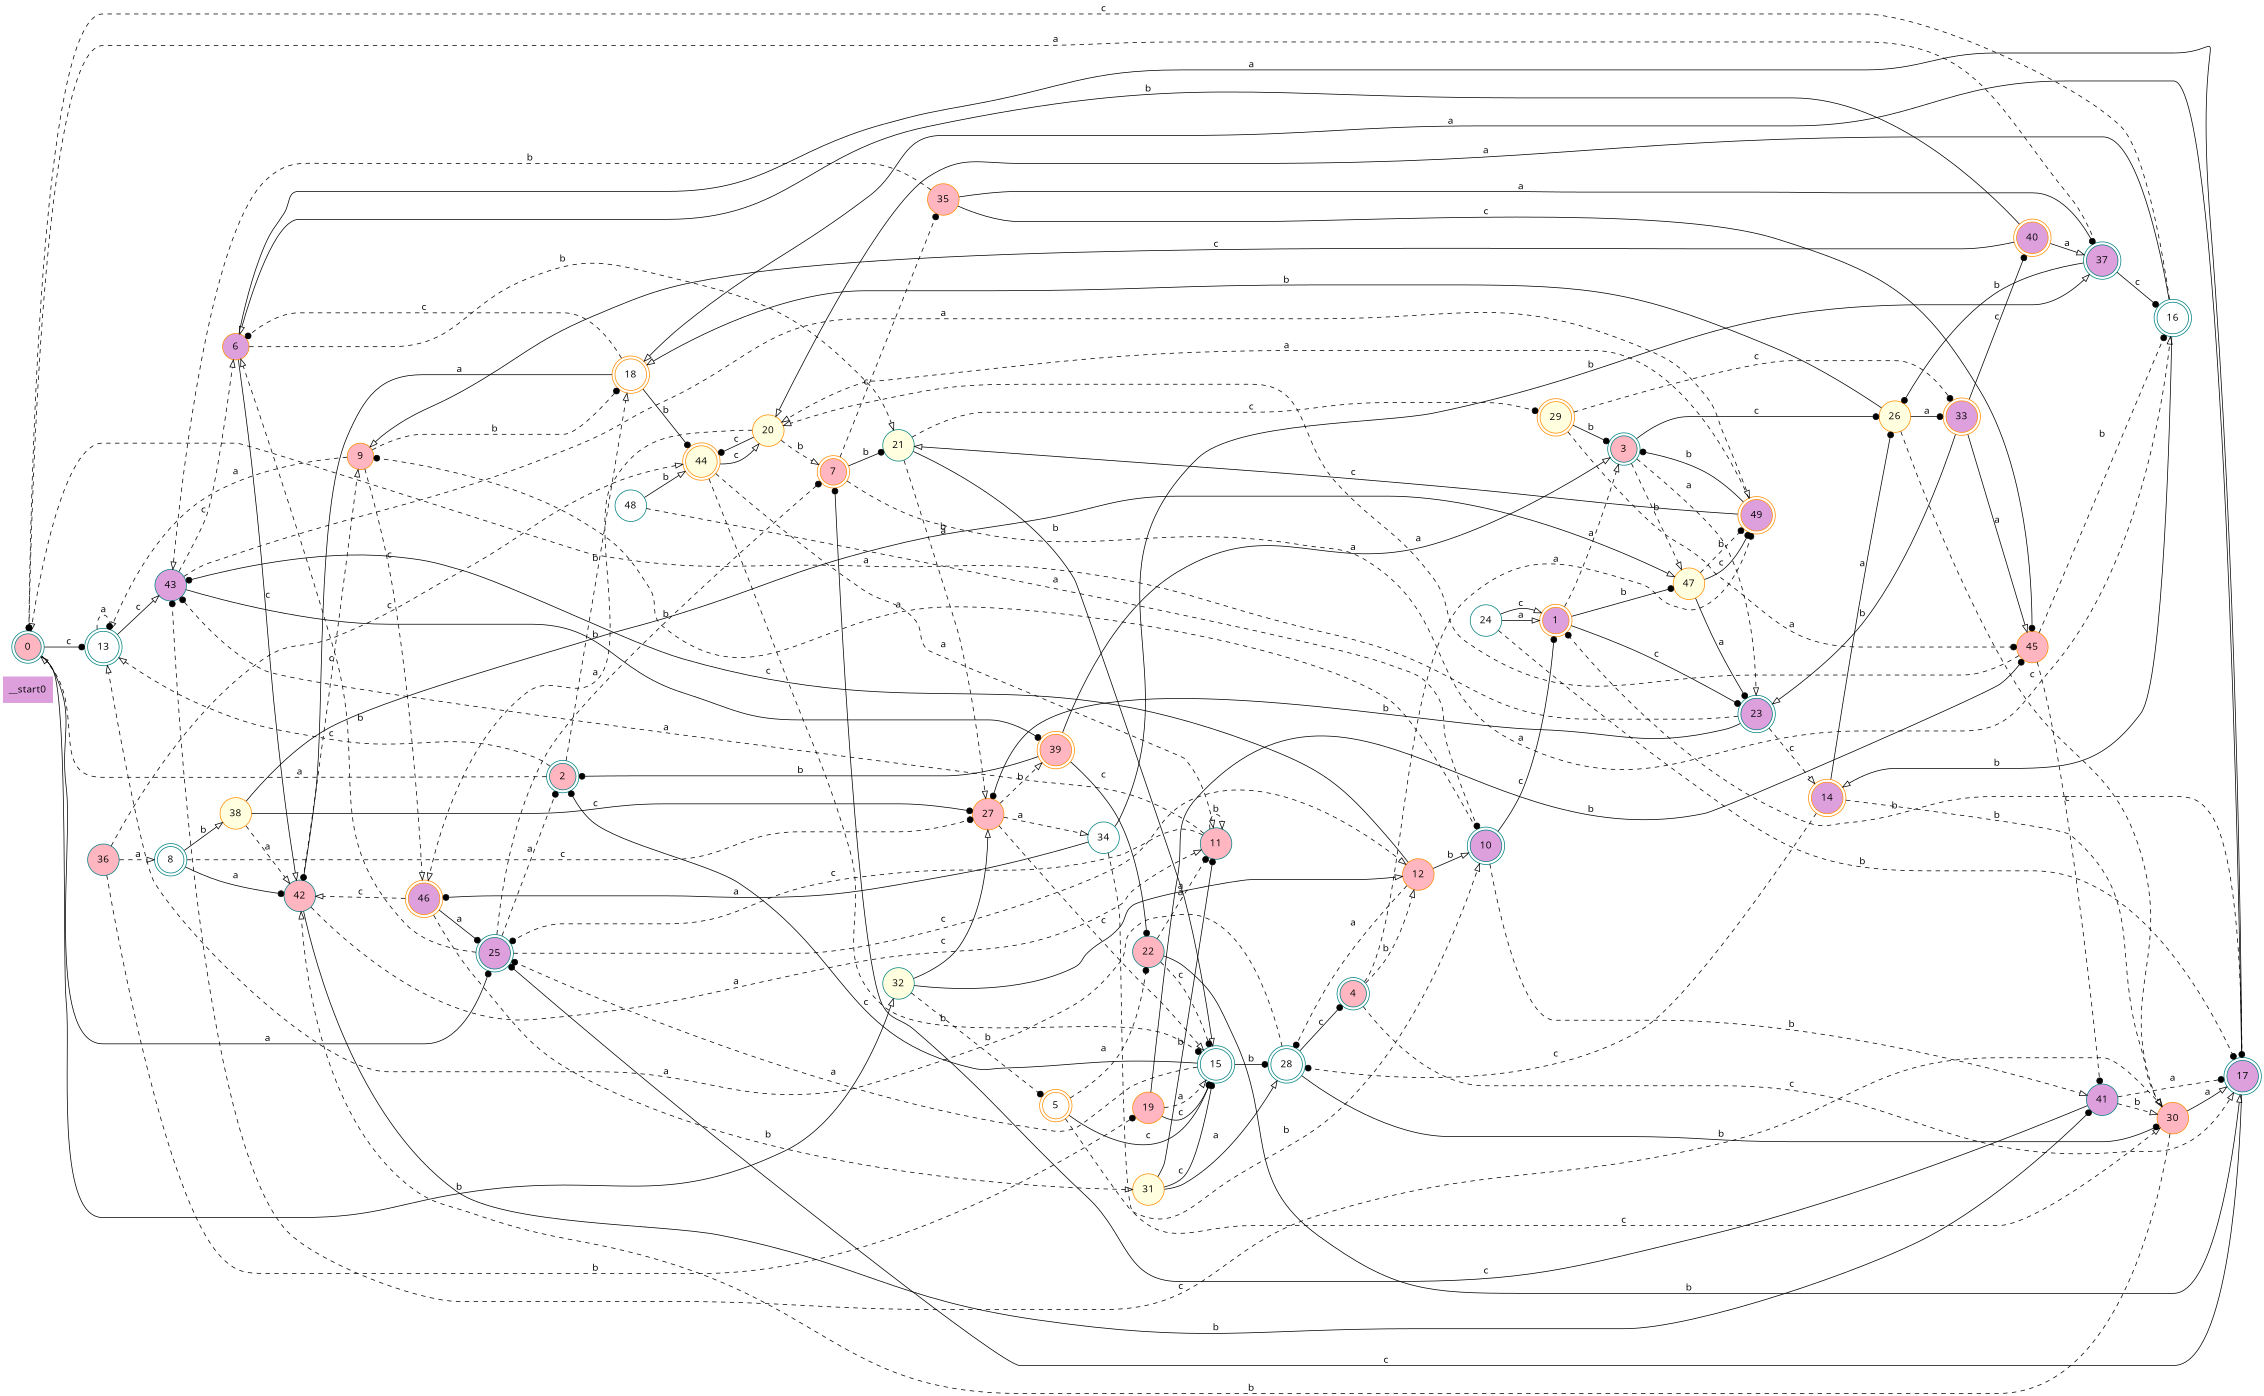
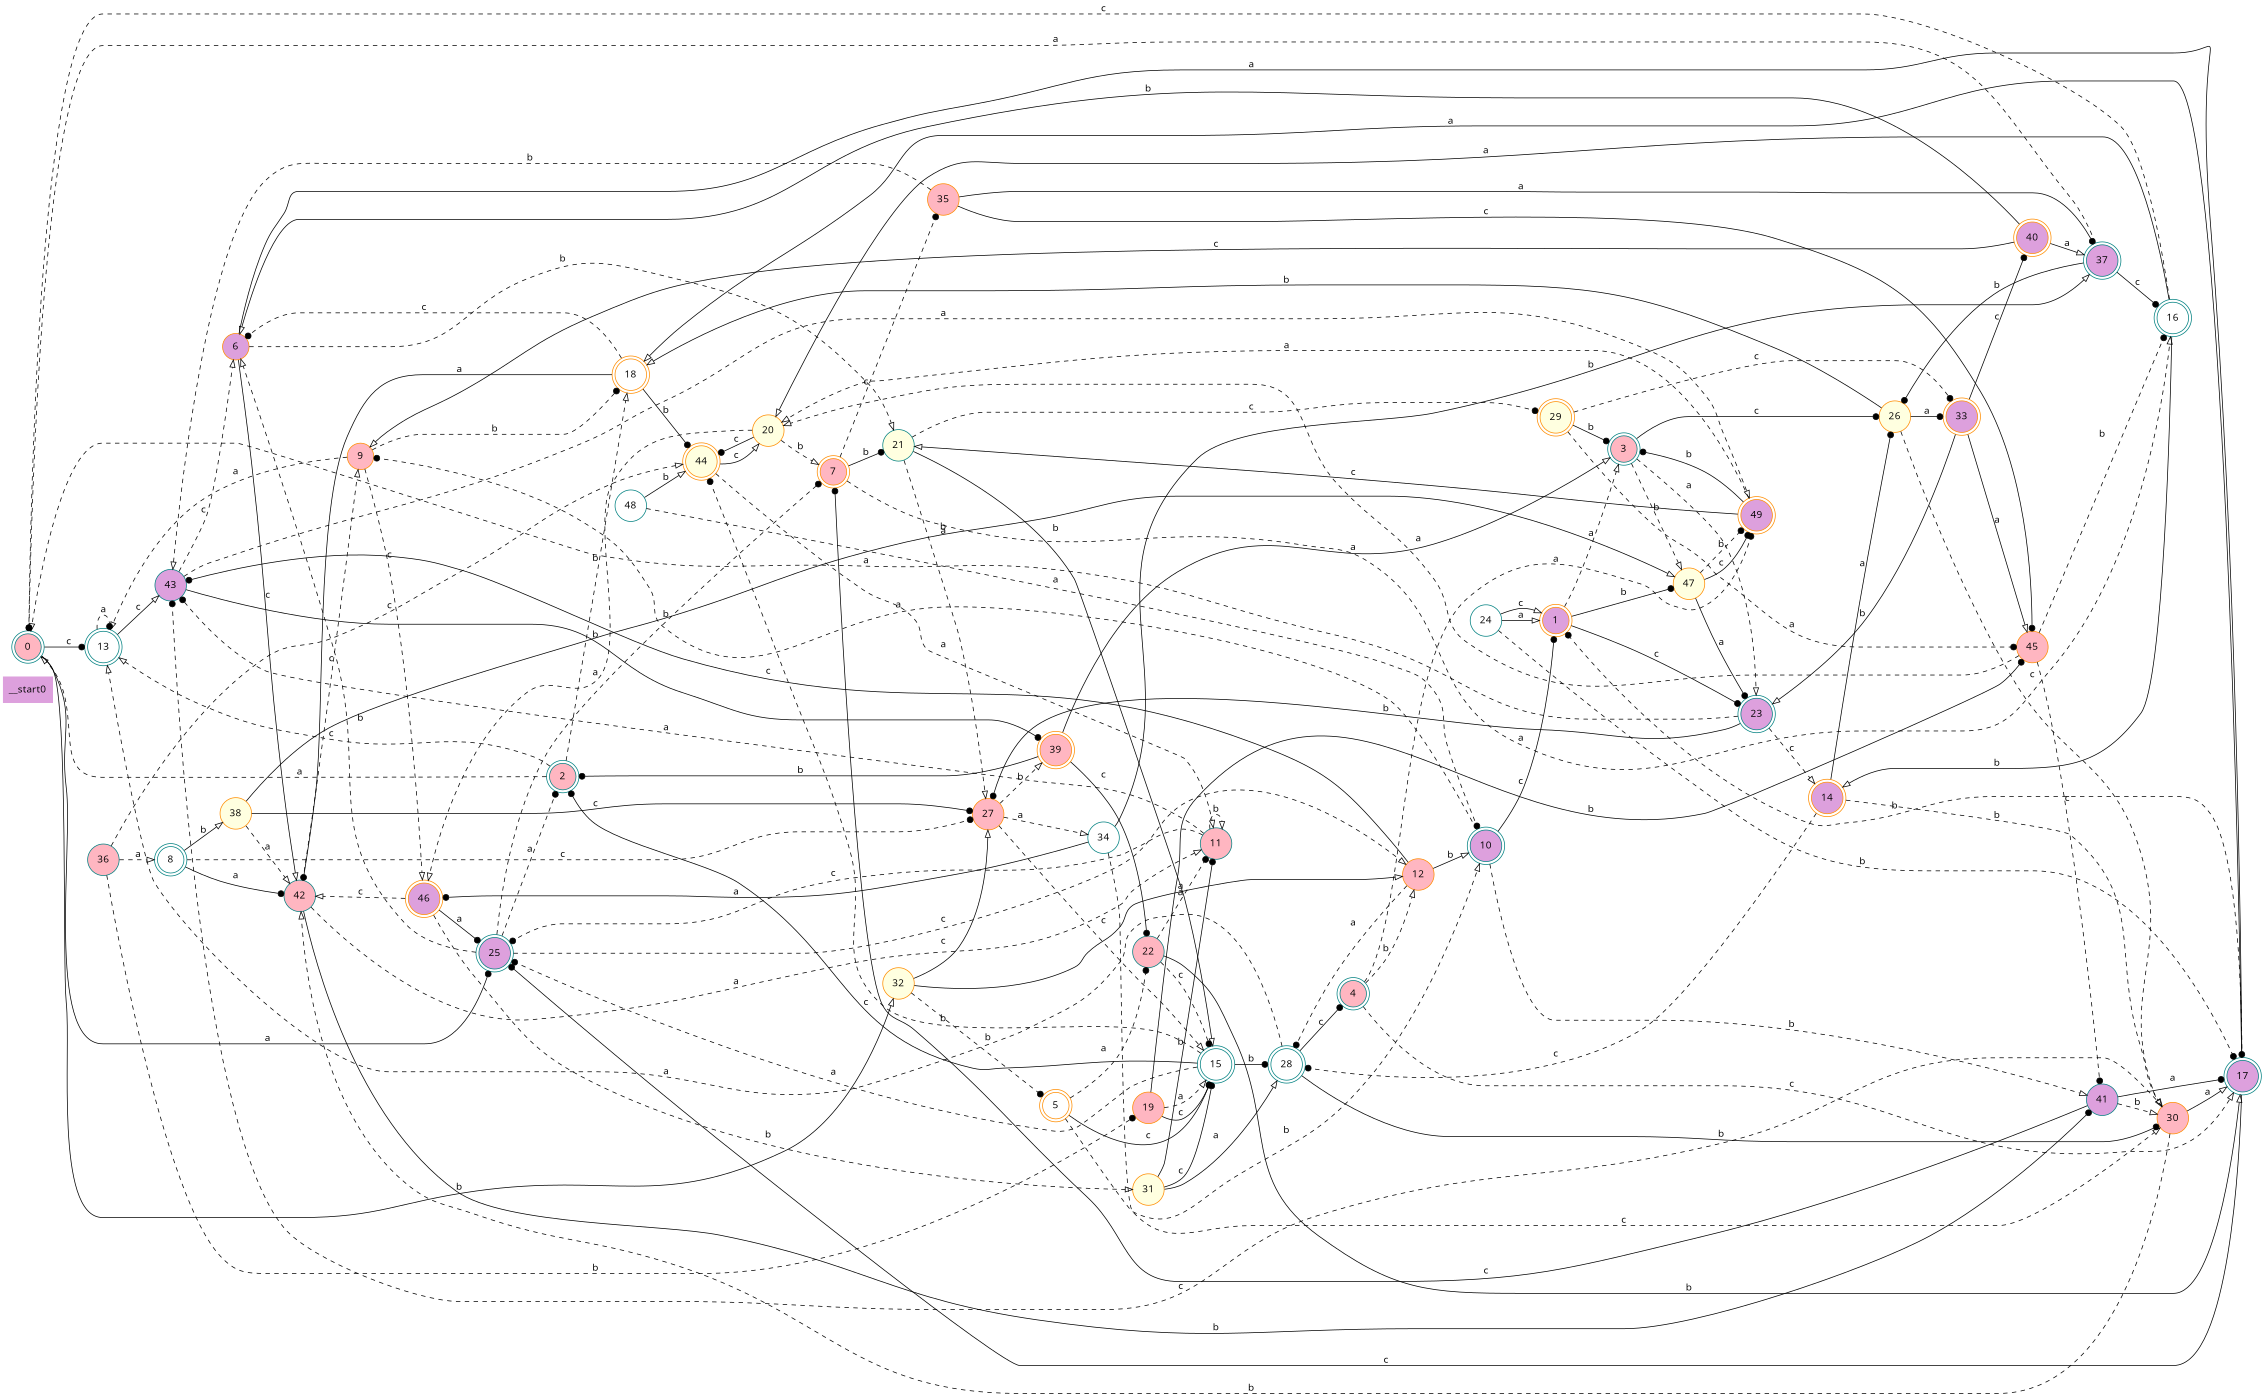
edge "44" -> "15": reversed
node "32": color teal -> darkorange
edge "41" -> "17": style dashed -> solid
